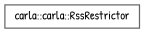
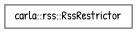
node "carla::carla::RssRestrictor": label "carla::carla::RssRestrictor" -> "carla::rss::RssRestrictor"
